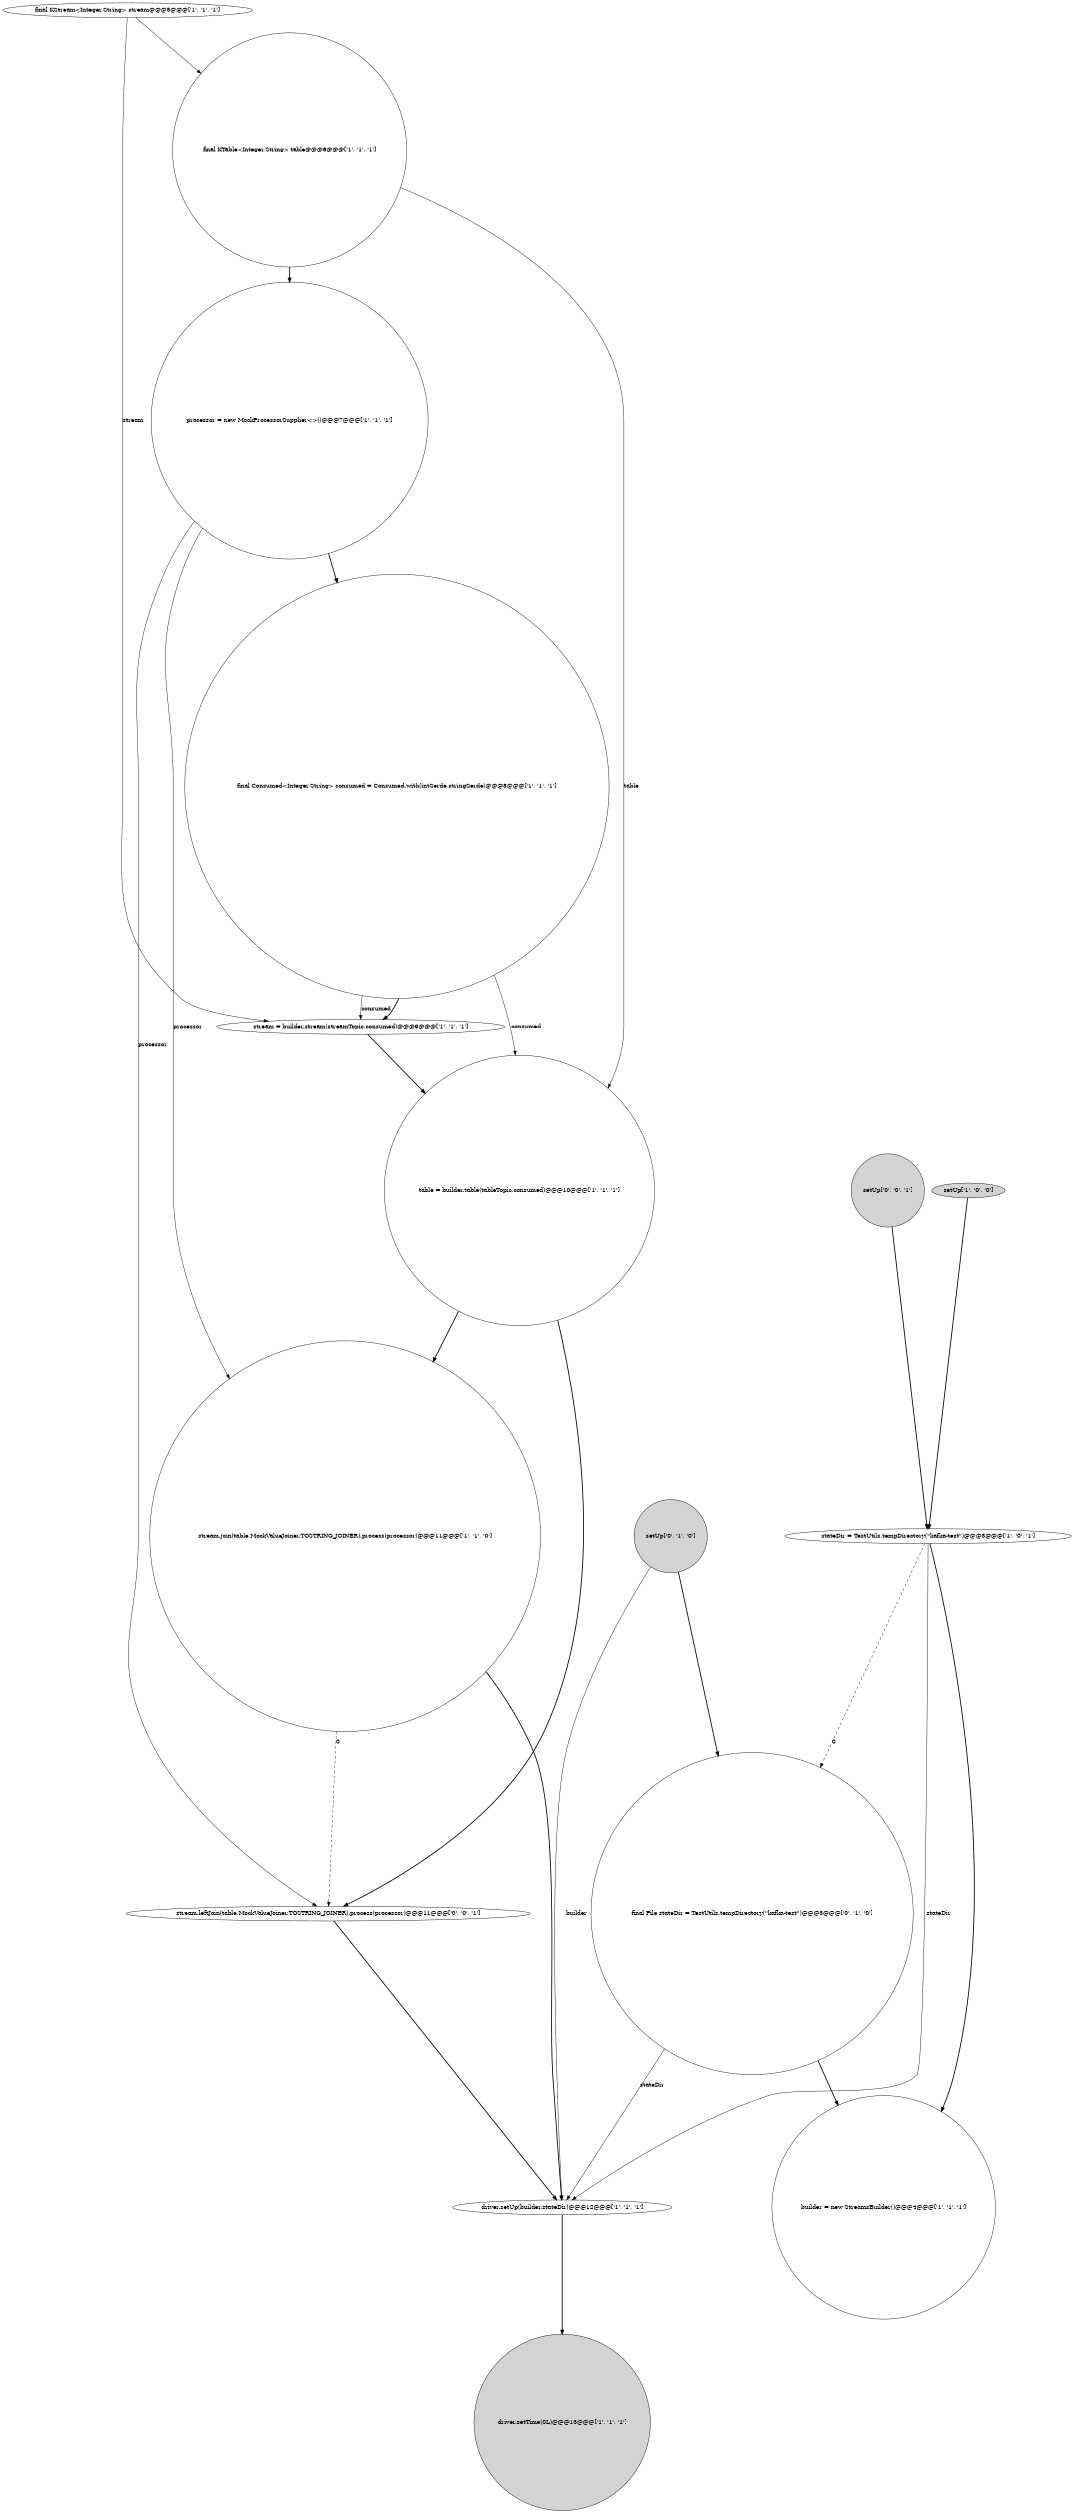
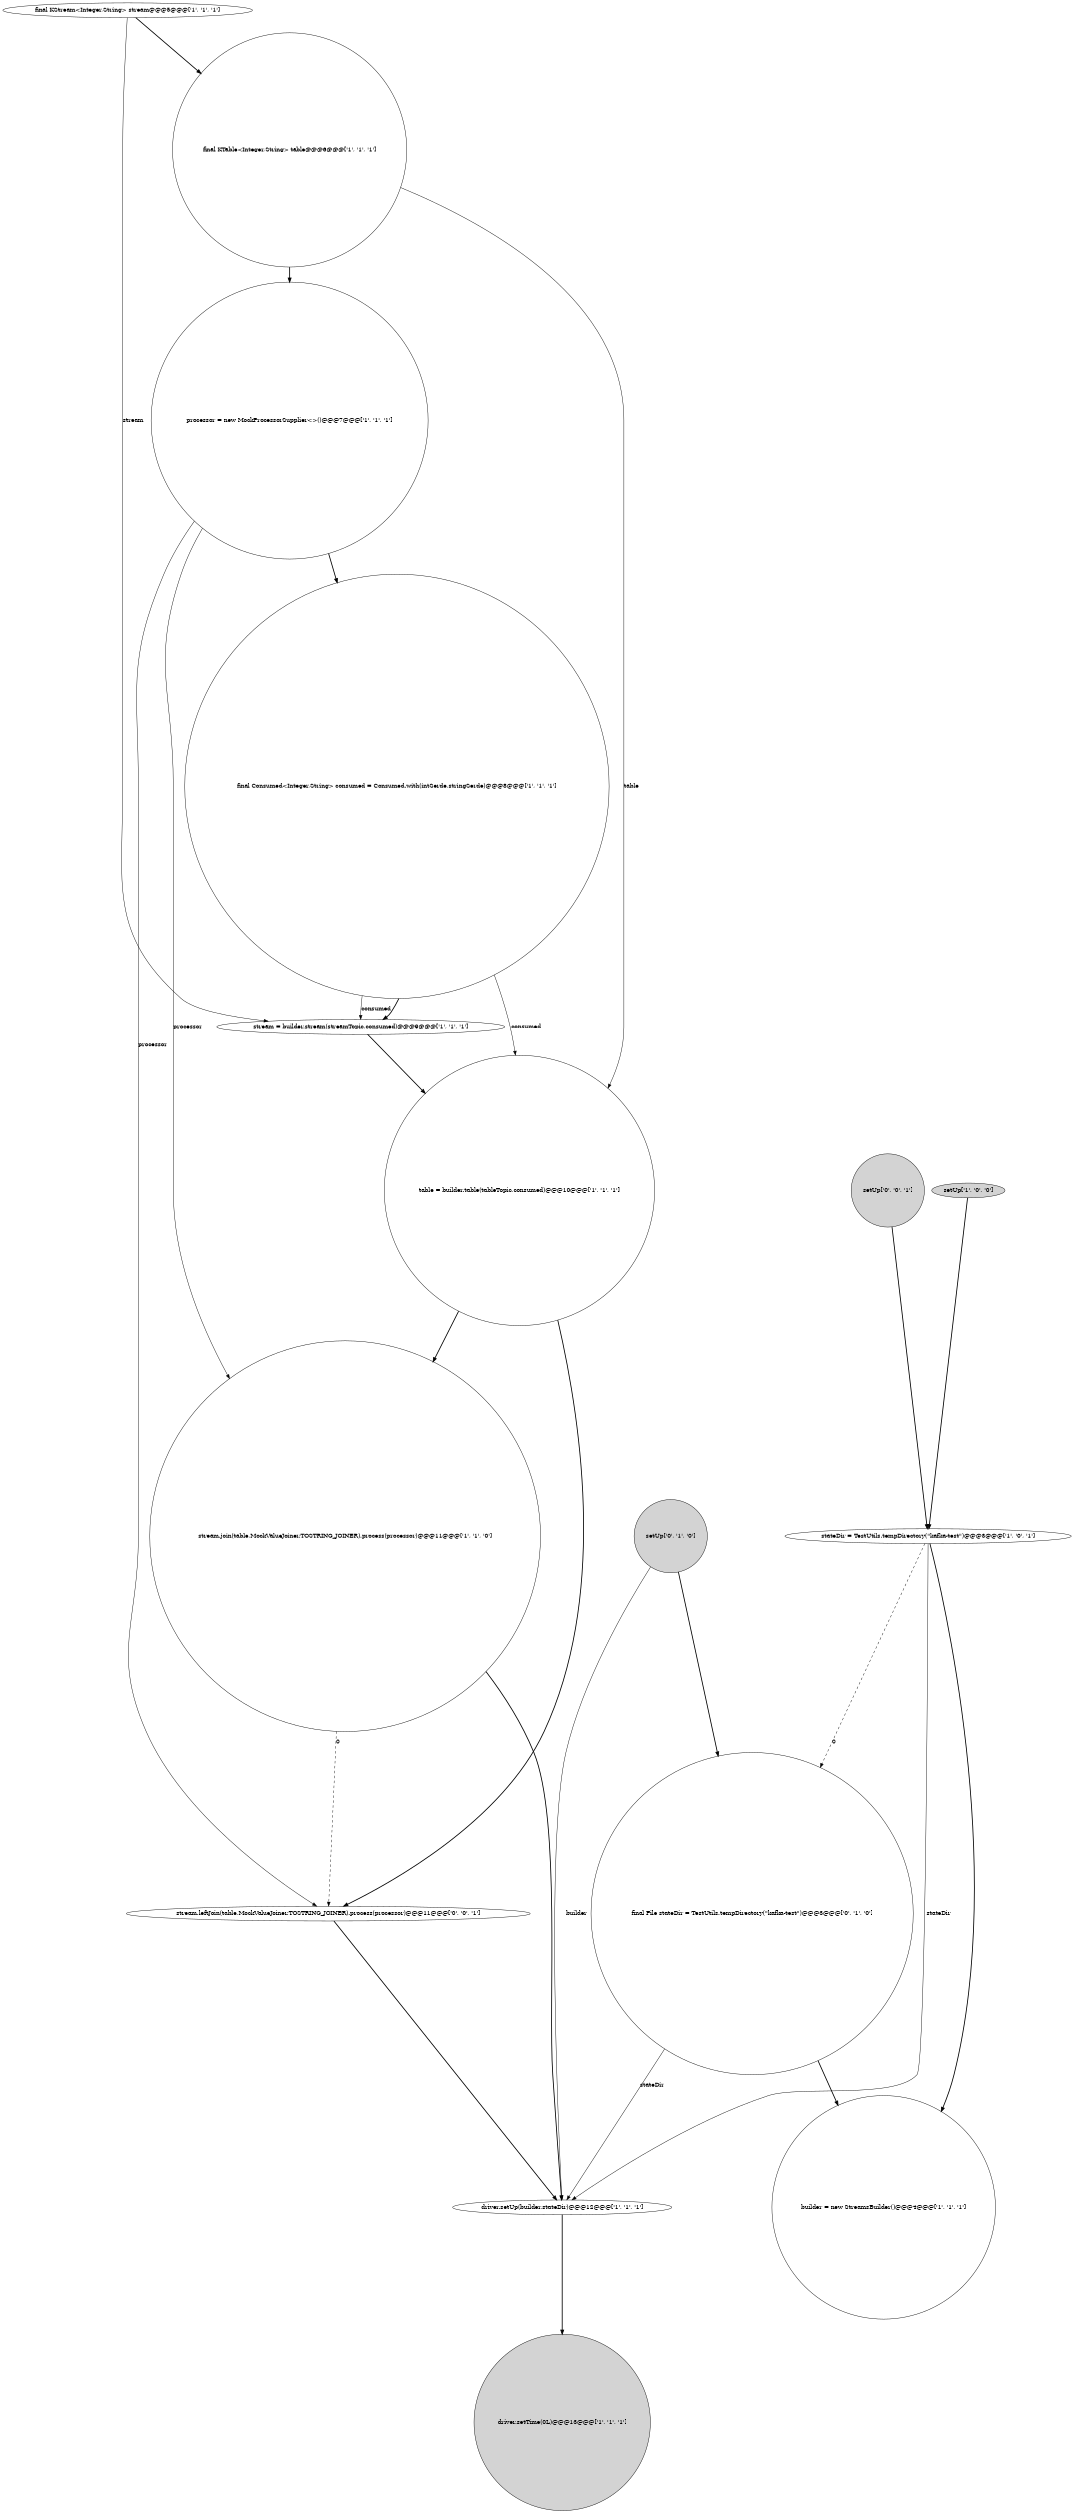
edge "final KStream<Integer,String> stream@@@5@@@['1', '1', '1']" -> "final KTable<Integer,String> table@@@6@@@['1', '1', '1']": style solid -> bold
